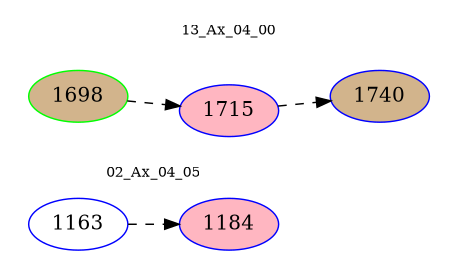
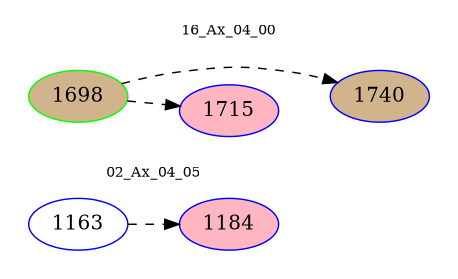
cluster "13_Ax_04_00": label "13_Ax_04_00" -> "16_Ax_04_00"
edge "1715" -> "1740": now "1698" -> "1740"
